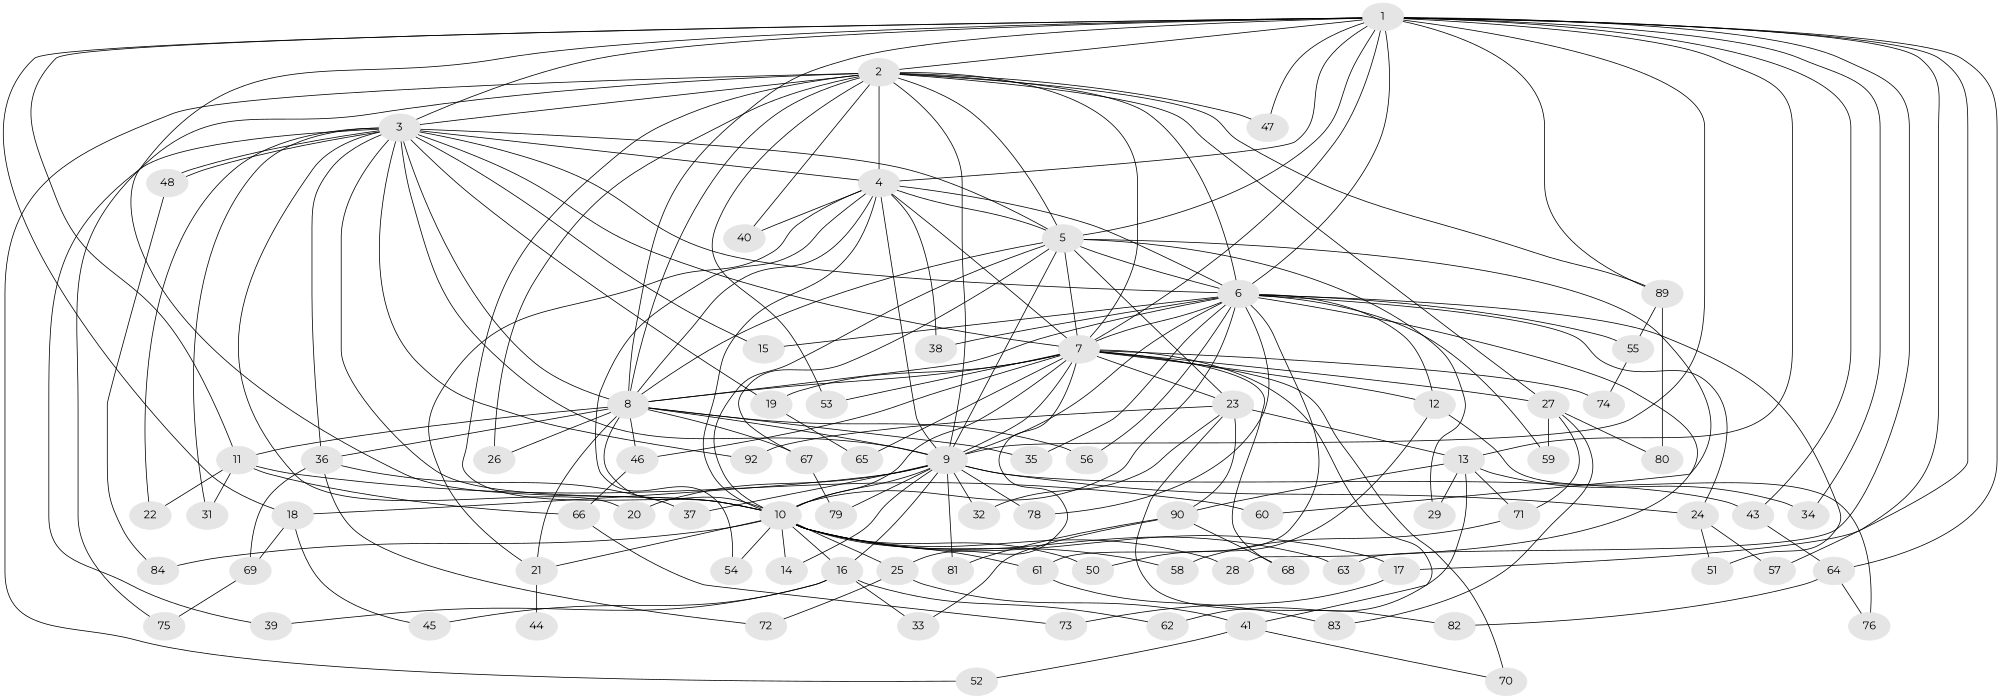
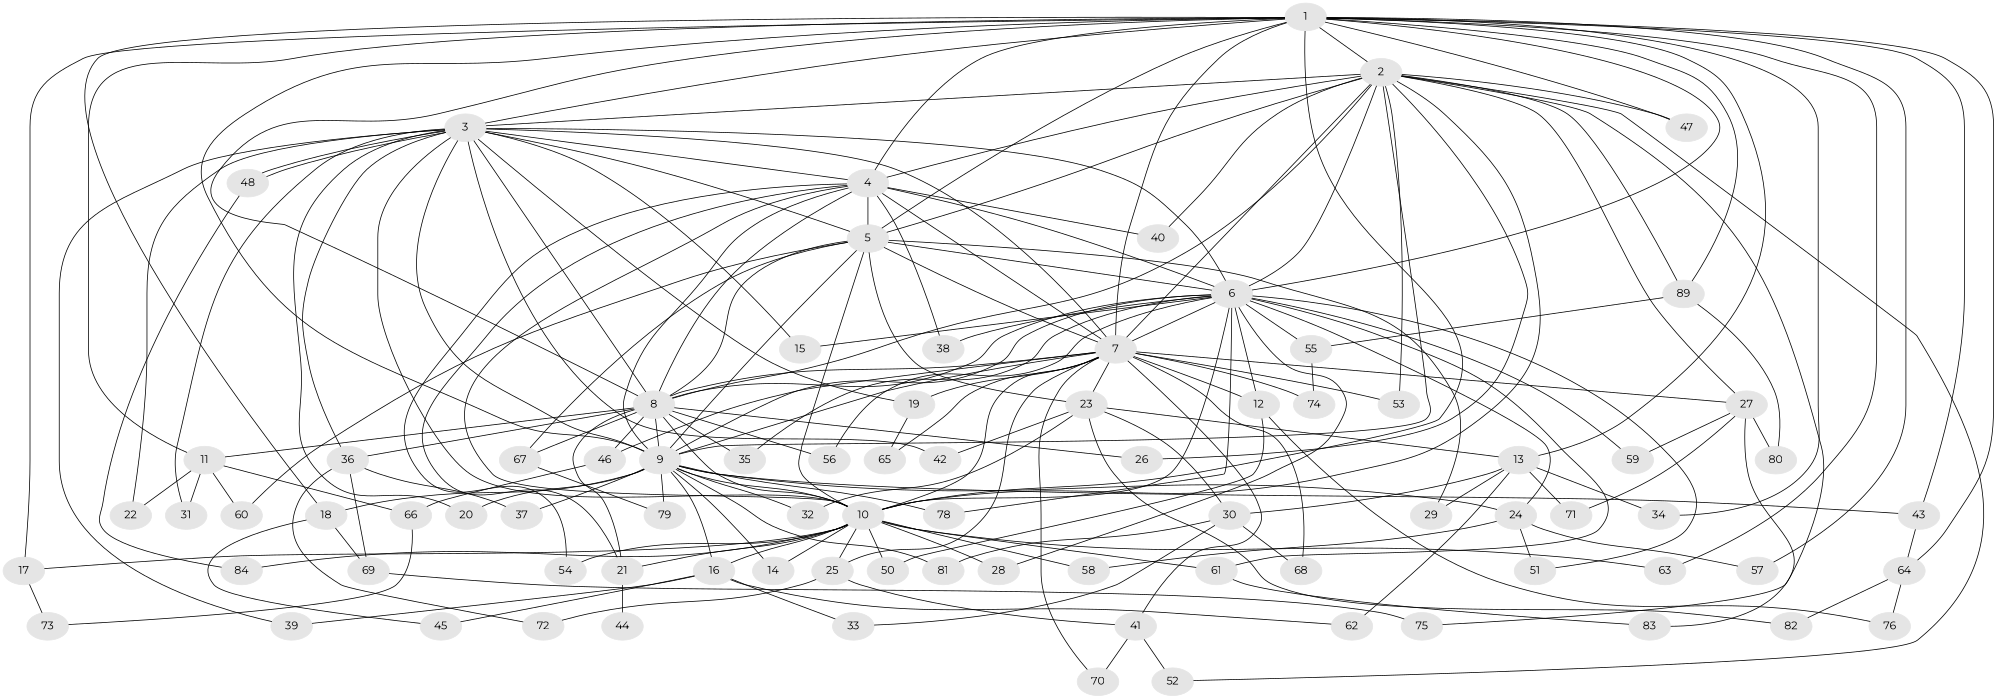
node "92": label "92" -> "42"
node "90": label "90" -> "30"
edge "71" -- "58": now "24" -- "58"
